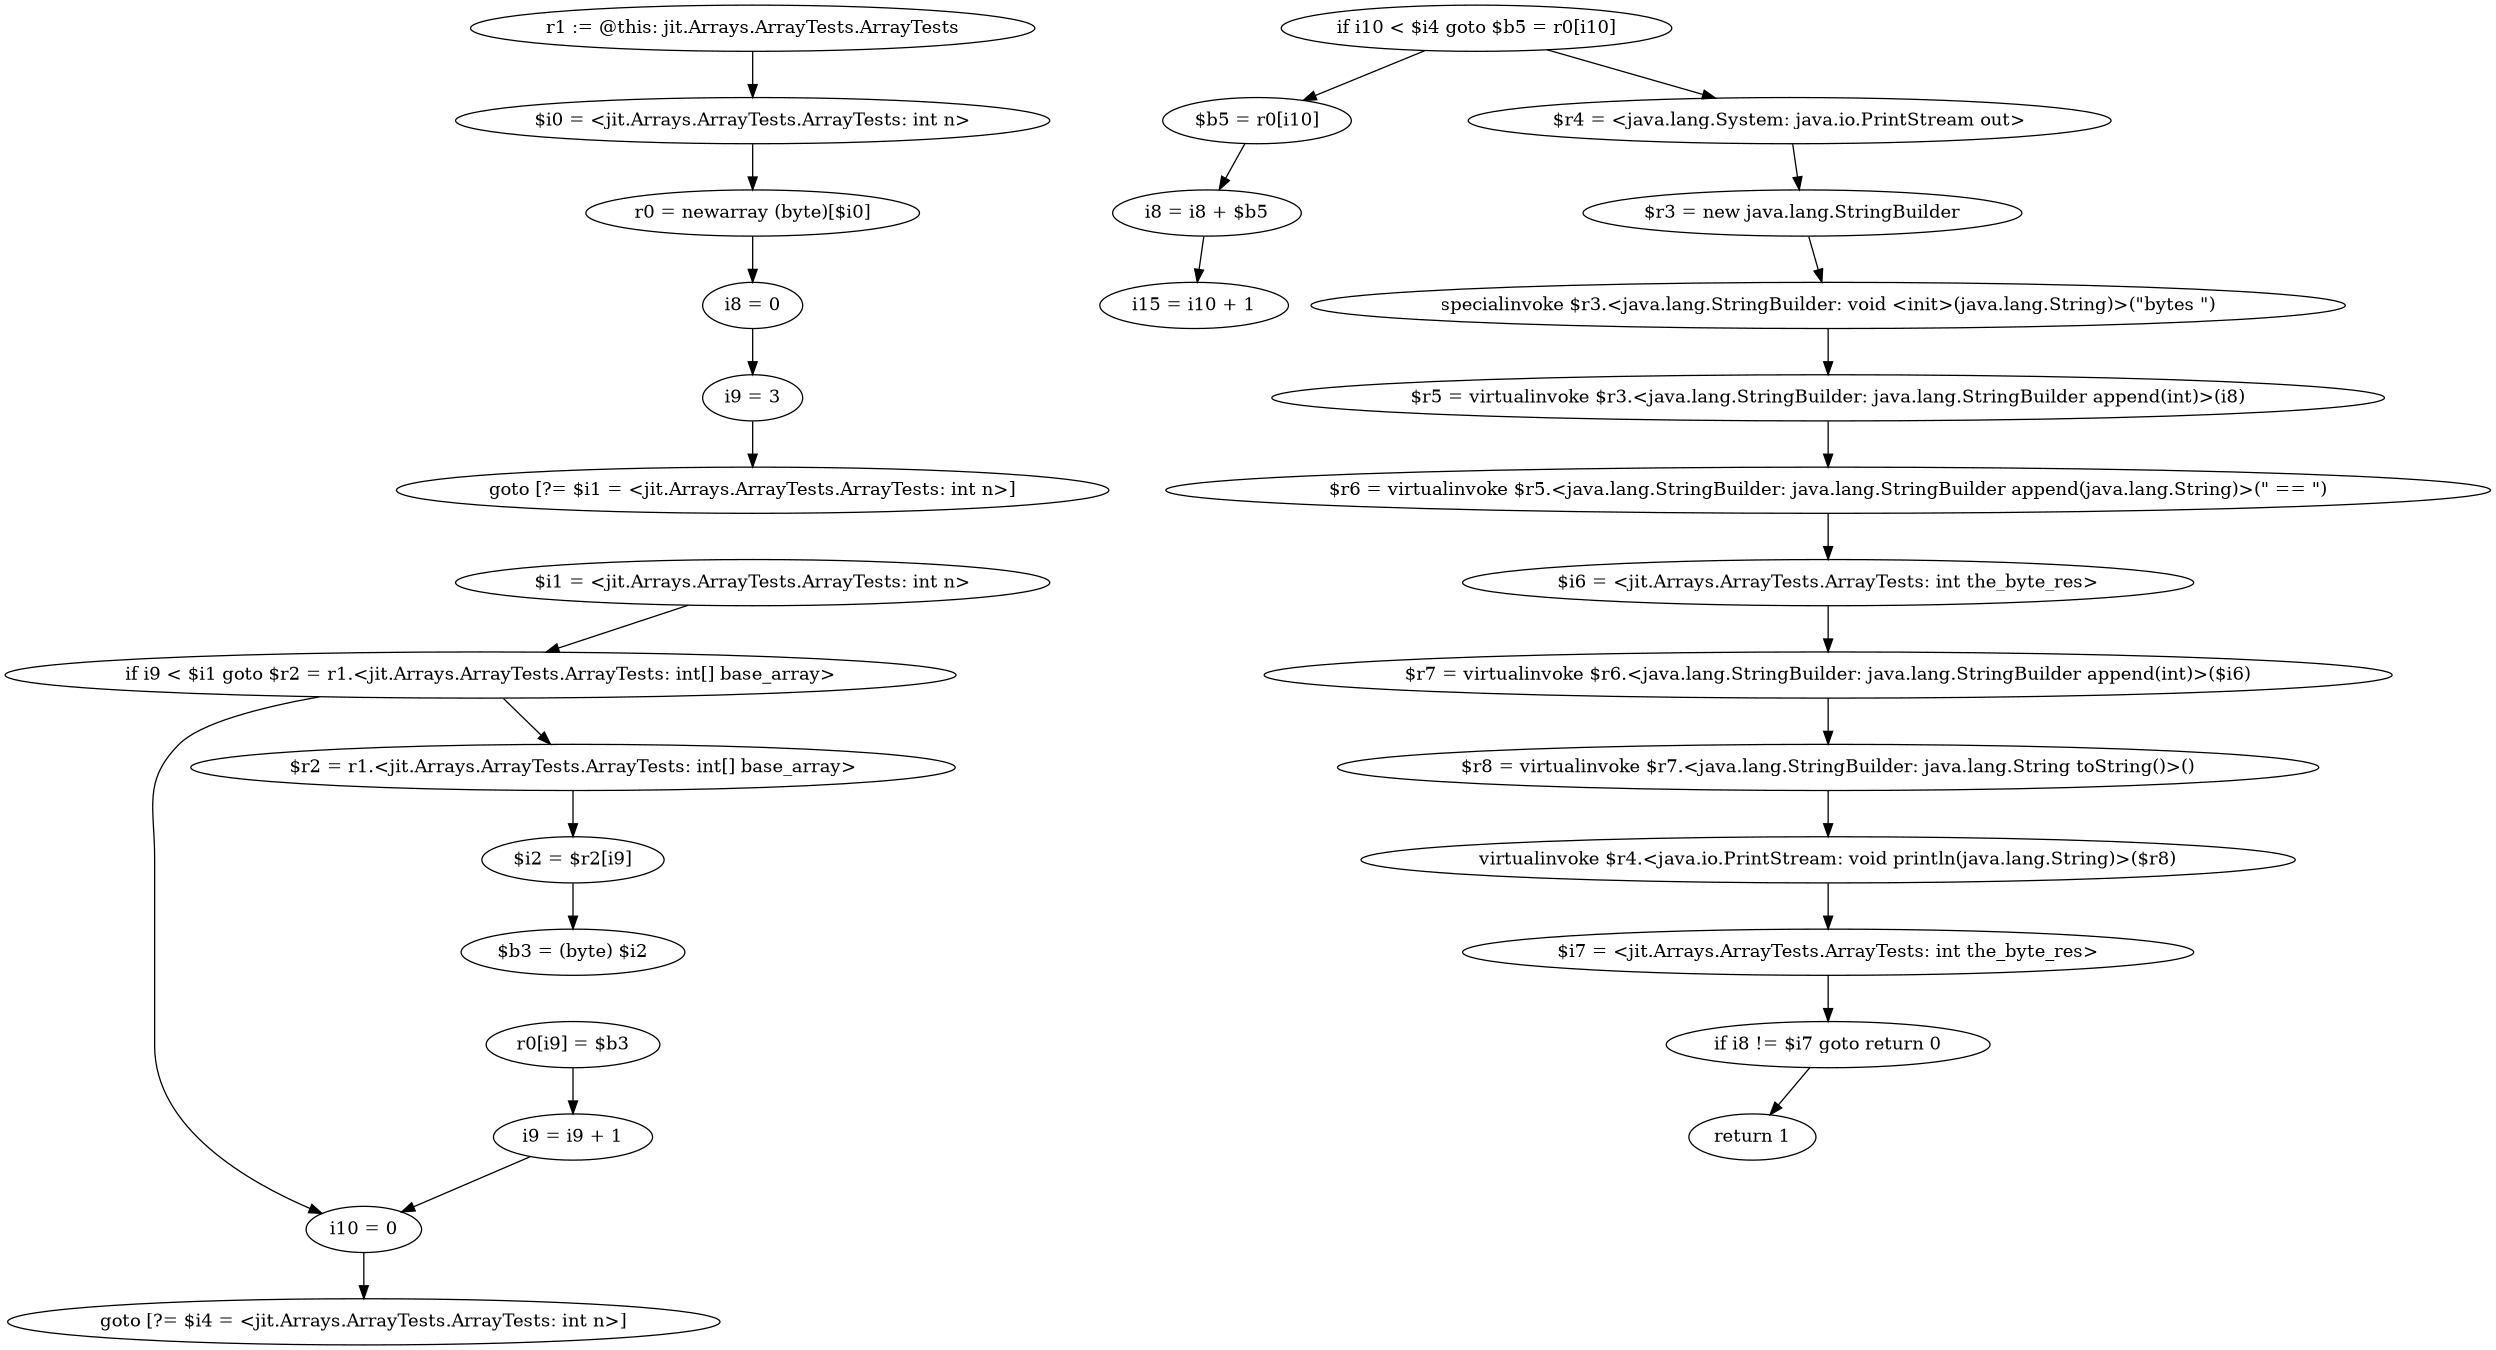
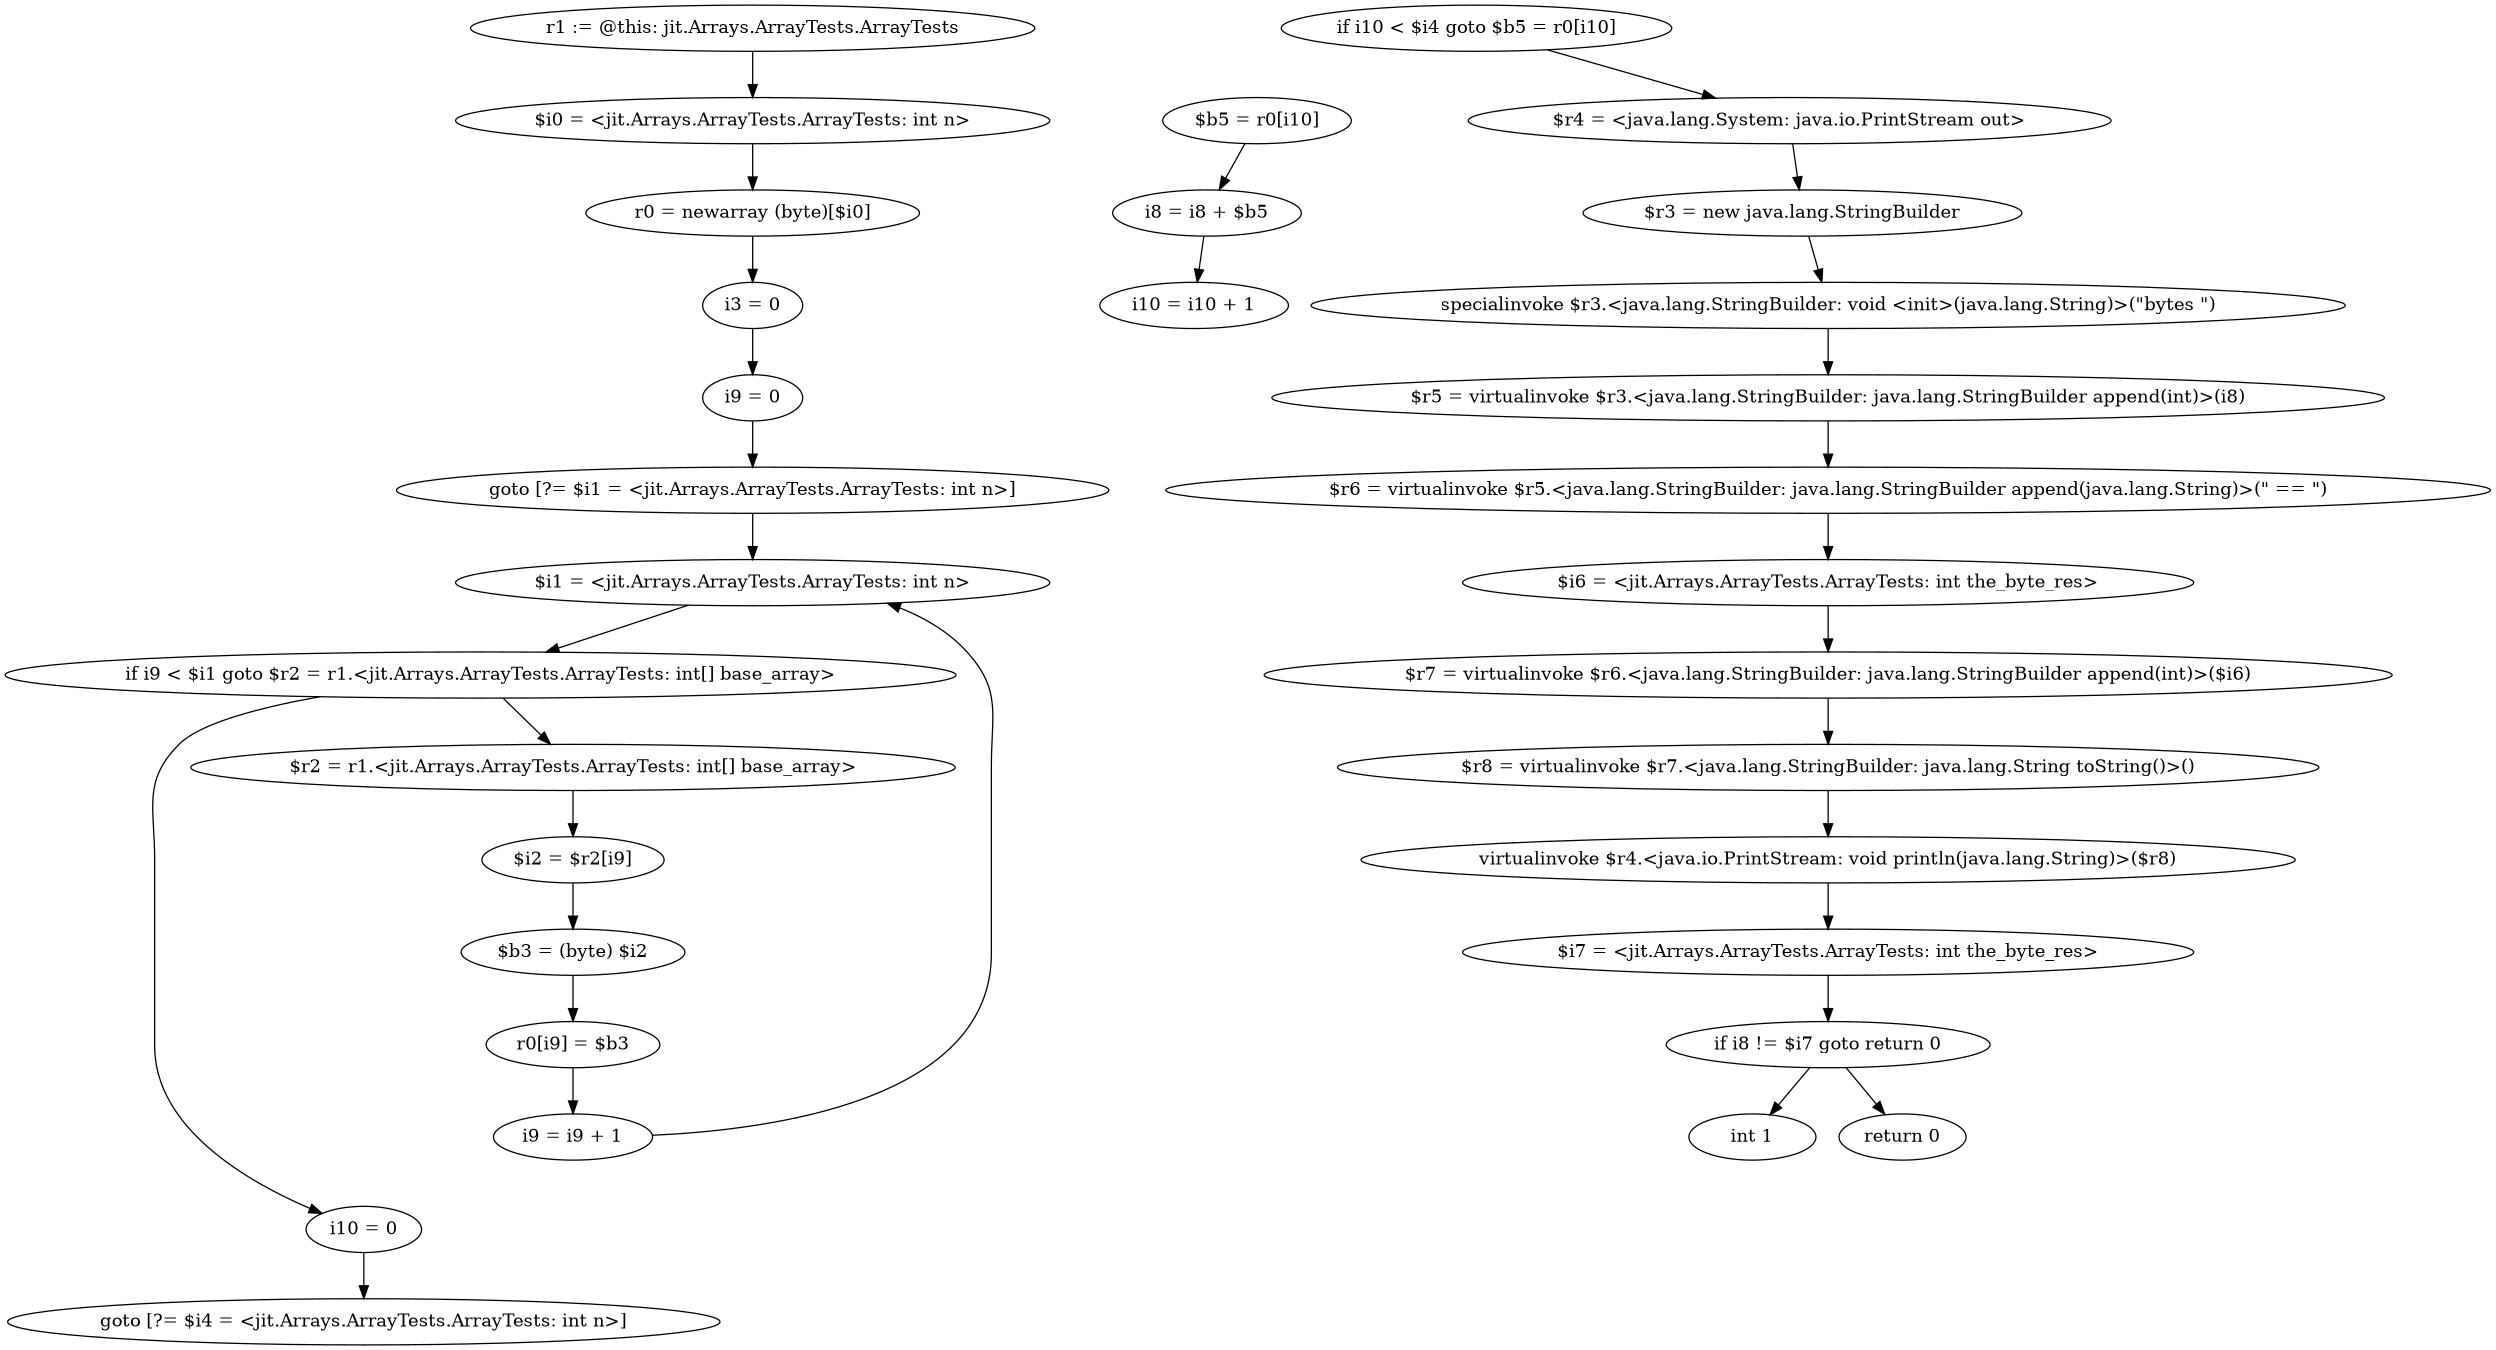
edge "if i10 < $i4 goto $b5 = r0[i10]" -> "$b5 = r0[i10]": removed
node "i8 = 0": label "i8 = 0" -> "i3 = 0"
node "i15 = i10 + 1": label "i15 = i10 + 1" -> "i10 = i10 + 1"
node "i9 = 3": label "i9 = 3" -> "i9 = 0"
edge "goto [?= $i1 = <jit.Arrays.ArrayTests.ArrayTests: int n>]" -> "$i1 = <jit.Arrays.ArrayTests.ArrayTests: int n>": added
edge "$b3 = (byte) $i2" -> "r0[i9] = $b3": added
node "return 1": label "return 1" -> "int 1"
node "return 0": added
edge "i9 = i9 + 1" -> "i10 = 0": now "i9 = i9 + 1" -> "$i1 = <jit.Arrays.ArrayTests.ArrayTests: int n>"
